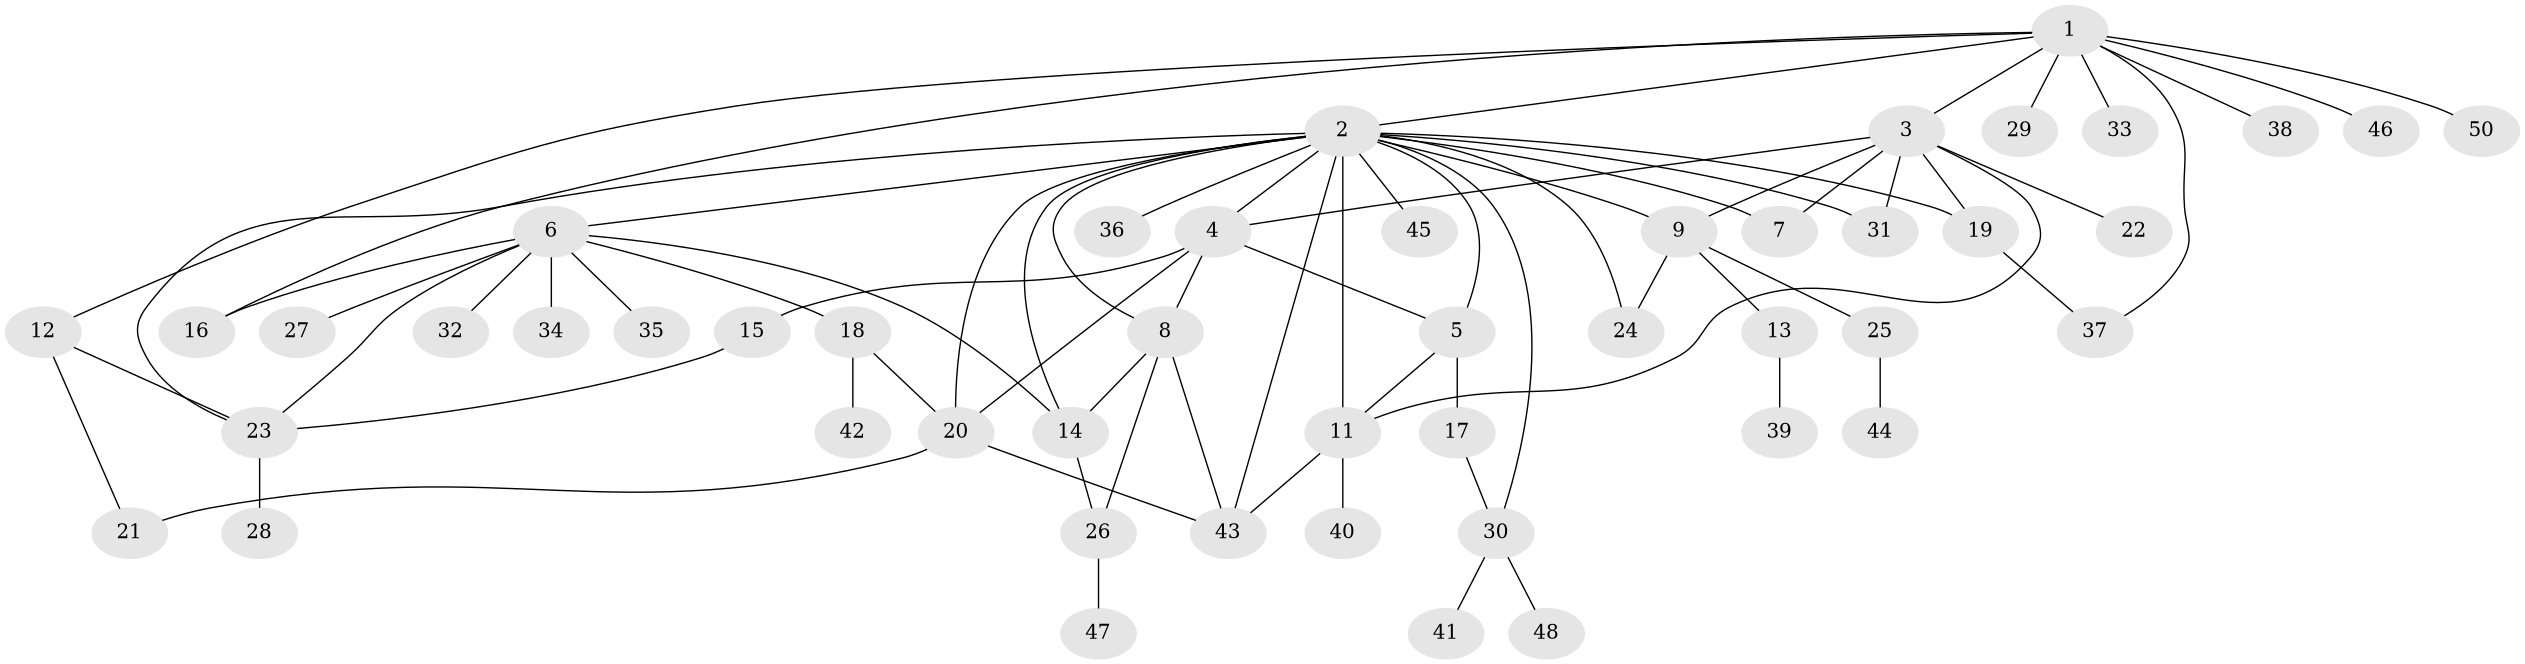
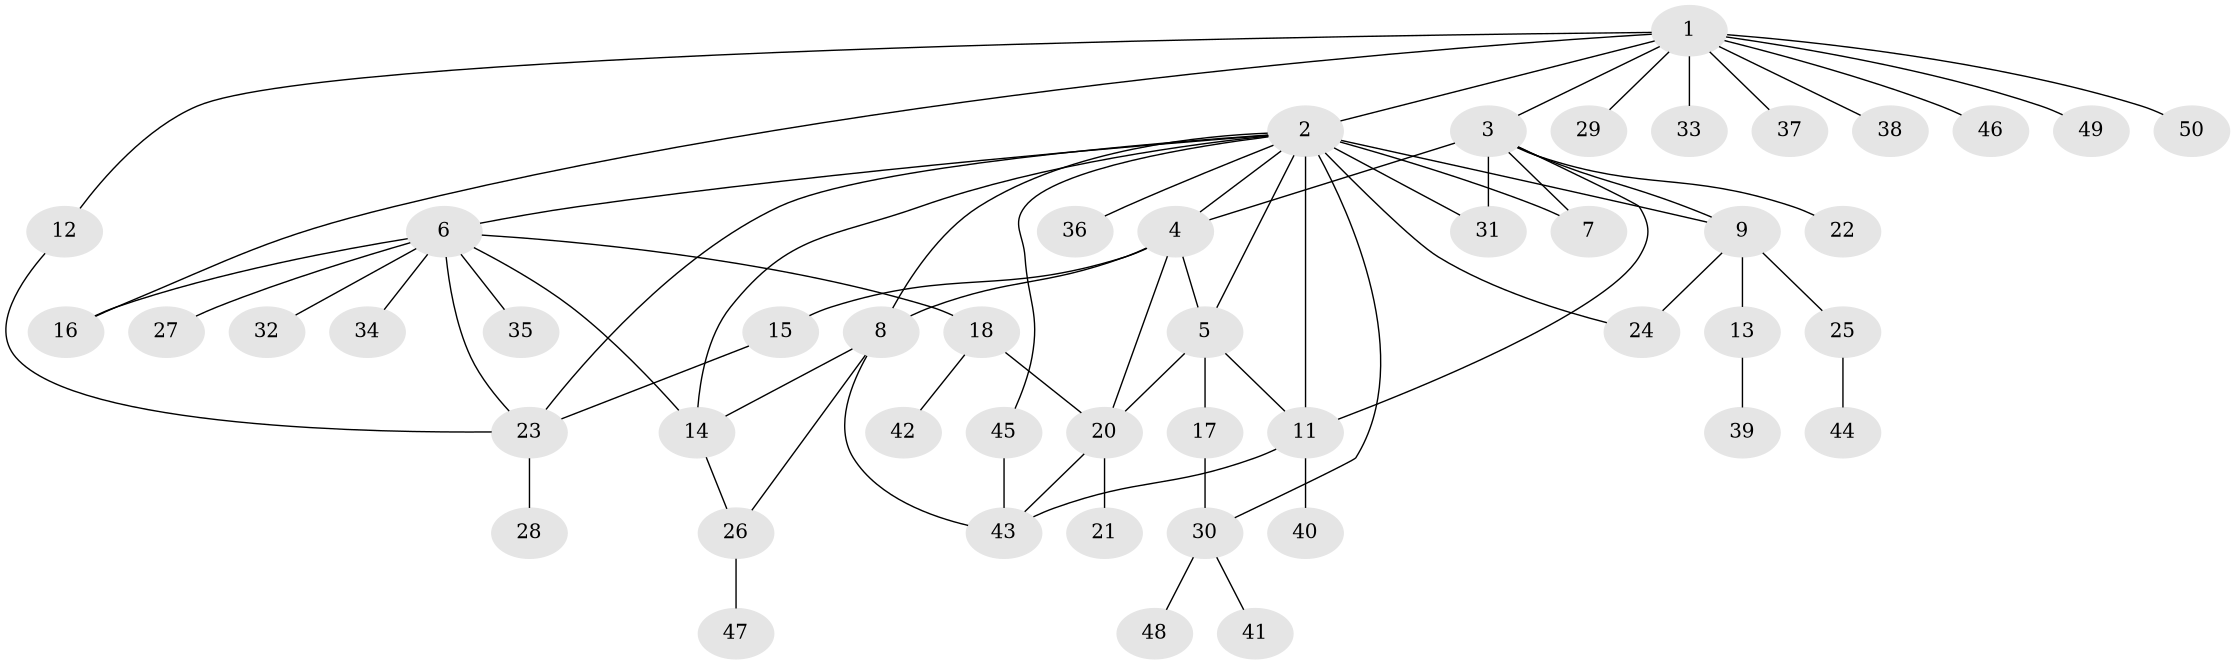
node "49": added
edge "2" -- "20": now "5" -- "20"
node "19": removed
edge "2" -- "43": now "45" -- "43"
edge "12" -- "21": removed
